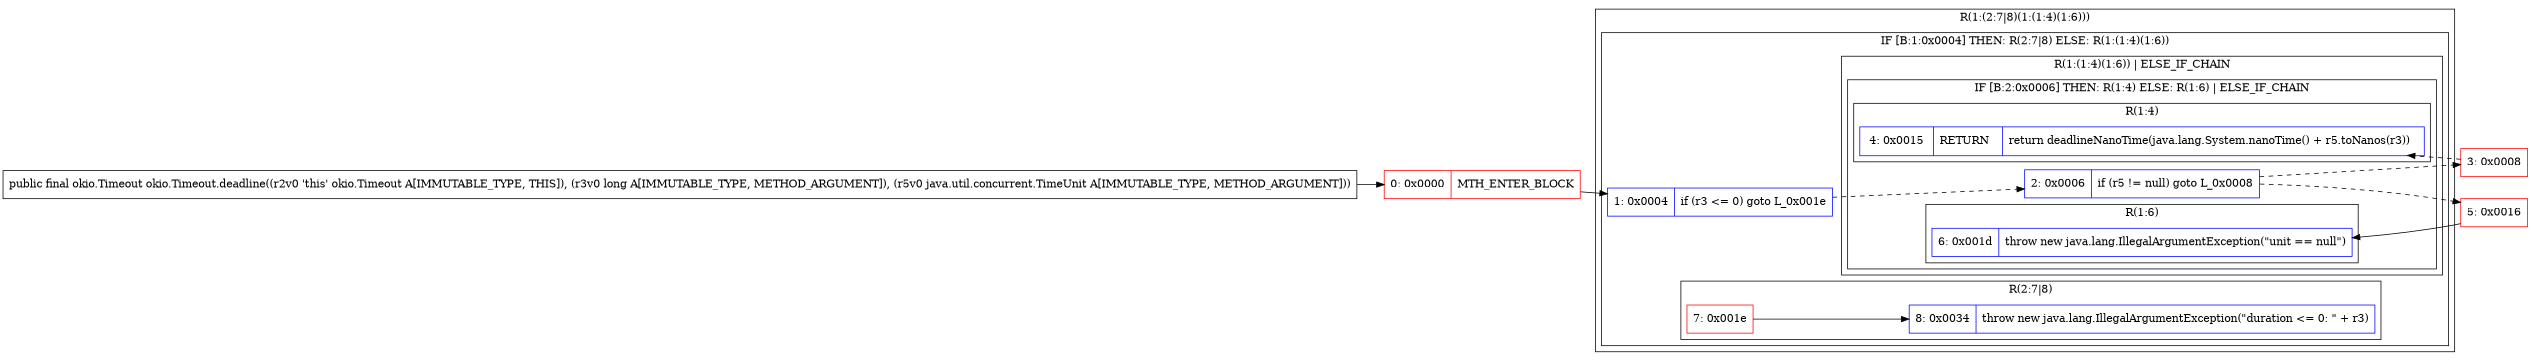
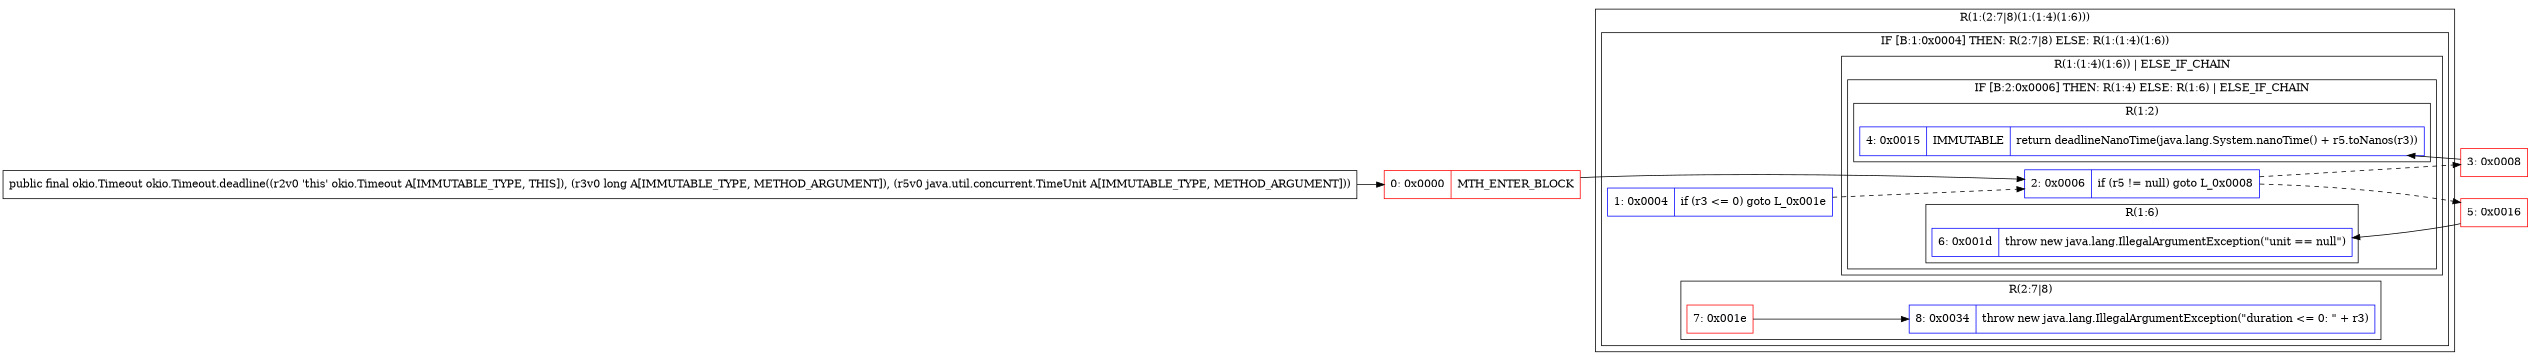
cluster "R(1:4)": label "R(1:4)" -> "R(1:2)"
node "4: 0x0015": text "RETURN" -> "IMMUTABLE"
edge "3: 0x0008" -> "4: 0x0015": style dashed -> solid
edge "0: 0x0000" -> "1: 0x0004": now "0: 0x0000" -> "2: 0x0006"
